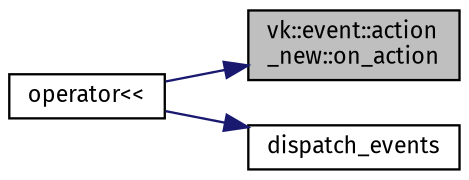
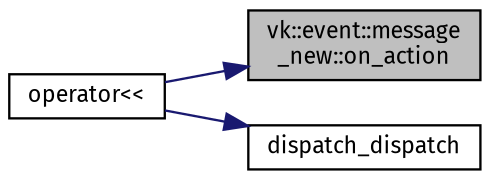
node "vk::event::action _new::on_action": label "vk::event::action _new::on_action" -> "vk::event::message _new::on_action"
node "dispatch_events": label "dispatch_events" -> "dispatch_dispatch"
